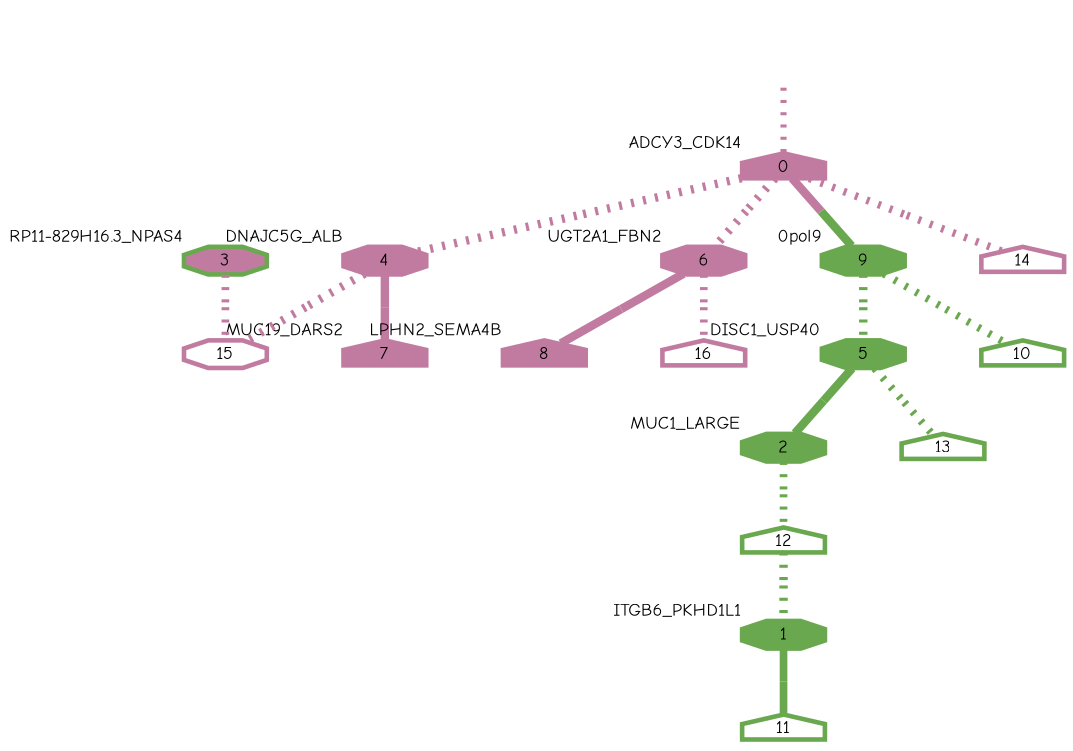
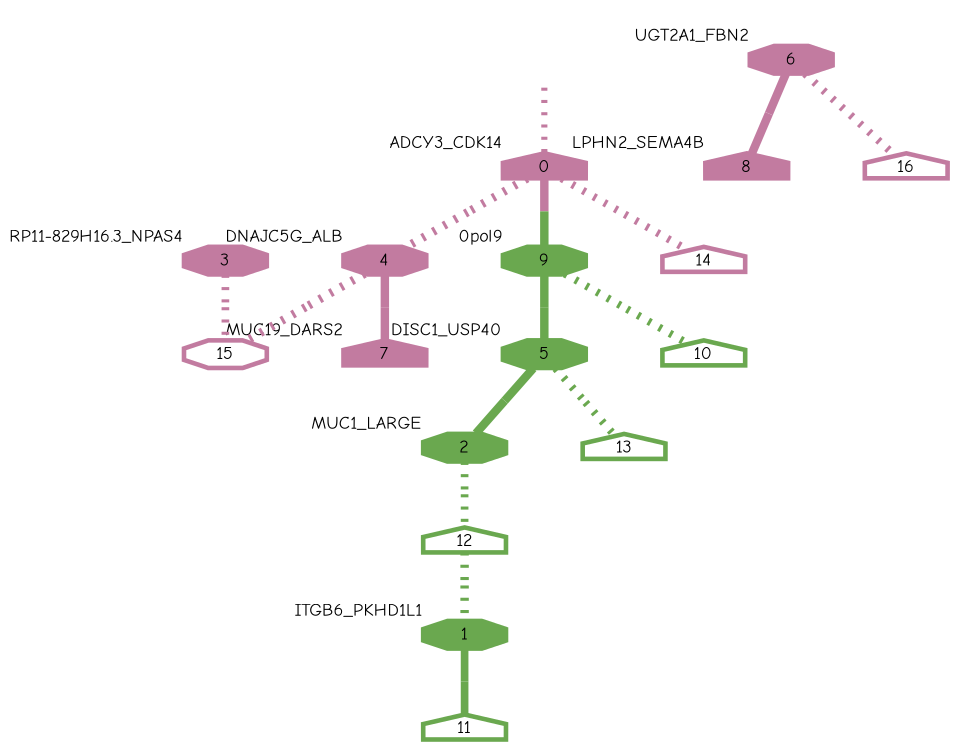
edge "0 ADCY3_CDK14" -> "6 UGT2A1_FBN2": removed
node "3 RP11-829H16.3_NPAS4": color #6aa84fff -> #c27ba0ff
edge "9 0pol9" -> "5 DISC1_USP40": style dotted -> solid
